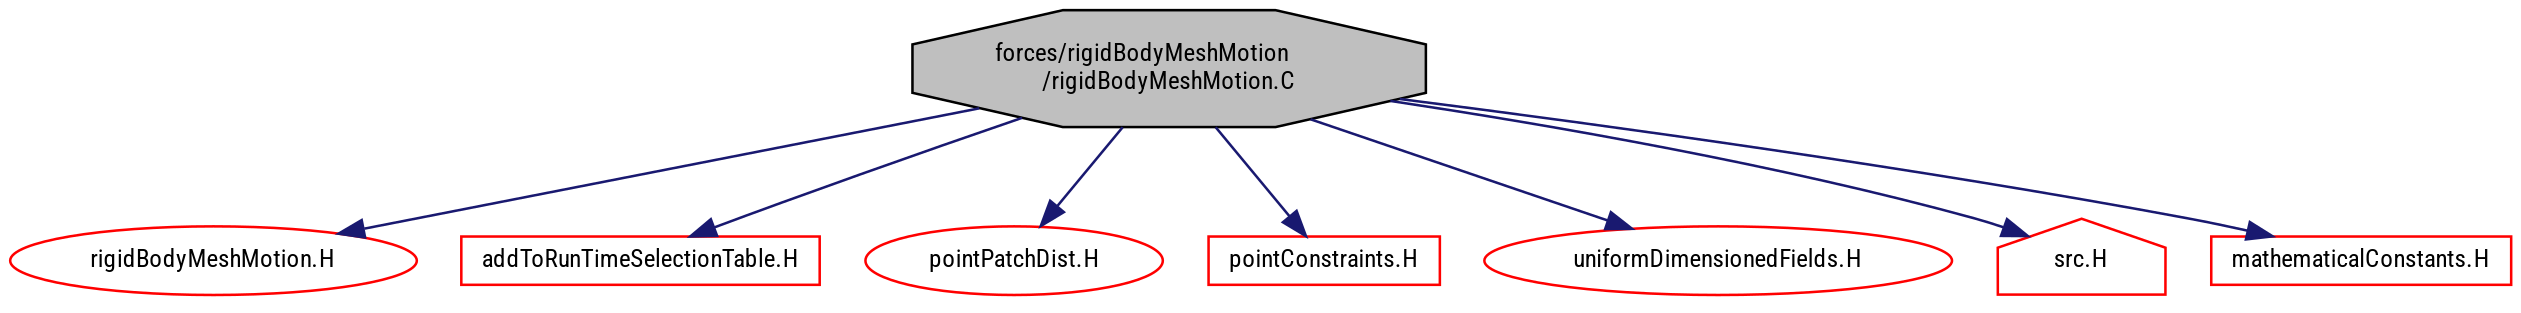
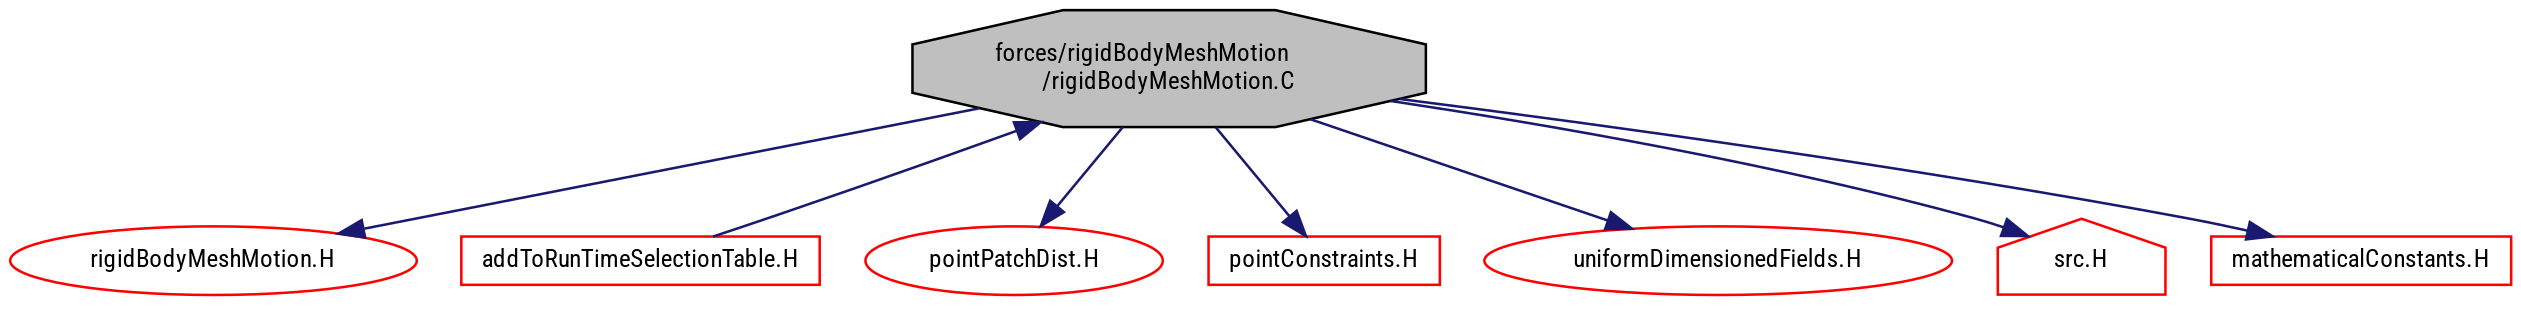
edge "forces/rigidBodyMeshMotion /rigidBodyMeshMotion.C" -> "addToRunTimeSelectionTable.H": reversed
